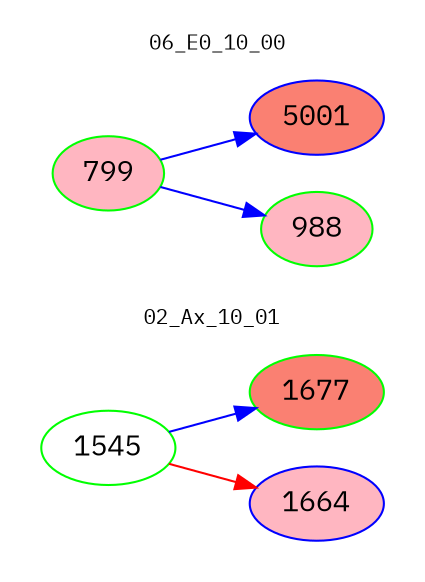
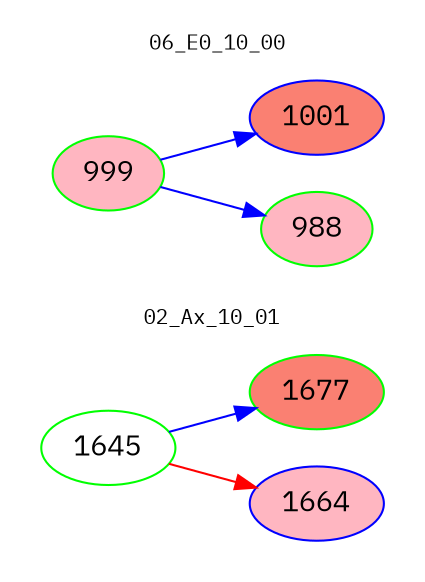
node "5001": label "5001" -> "1001"
node "799": label "799" -> "999"
node "1545": label "1545" -> "1645"
